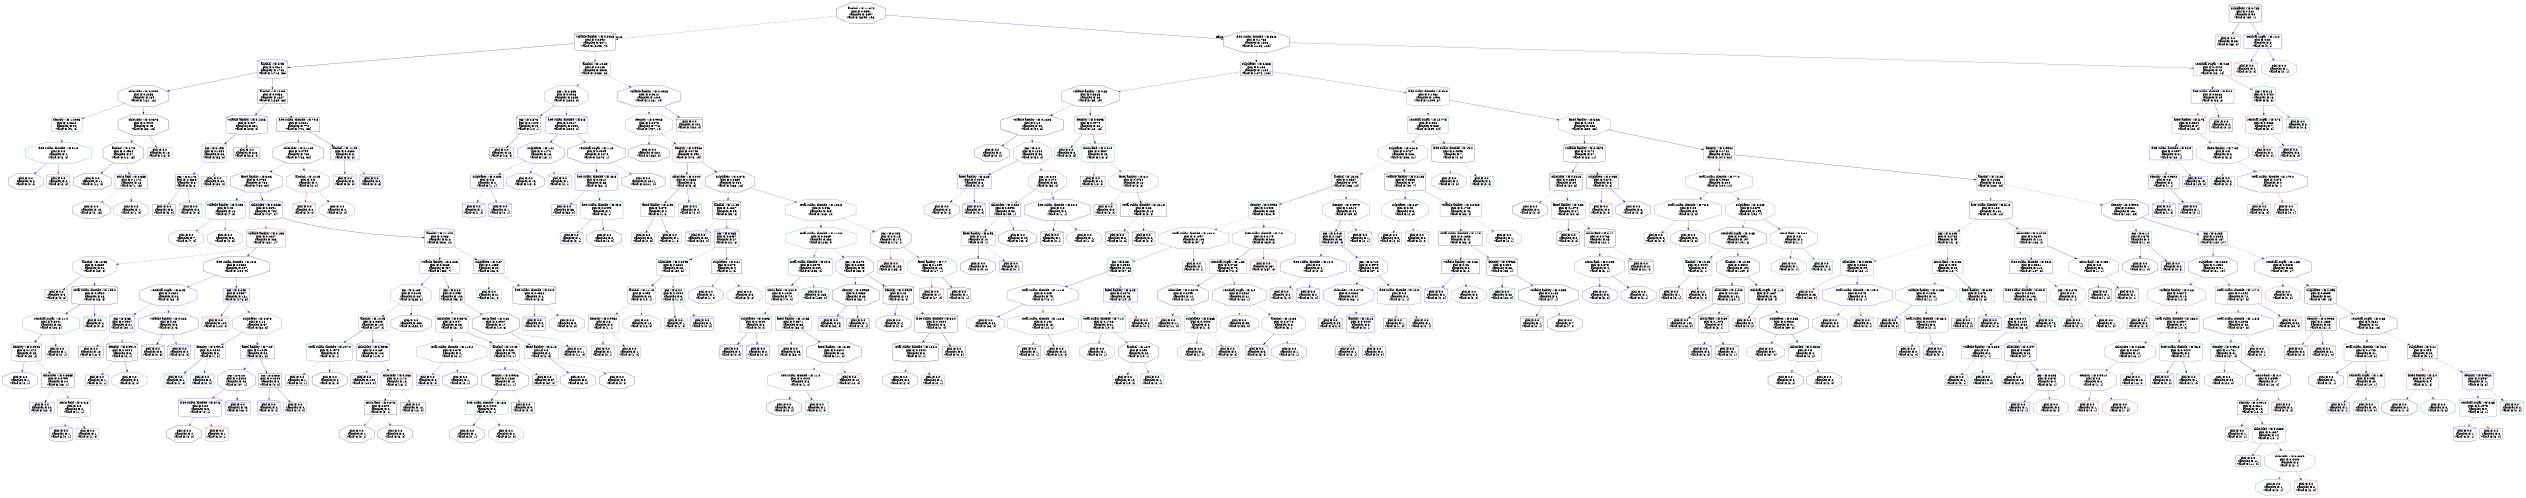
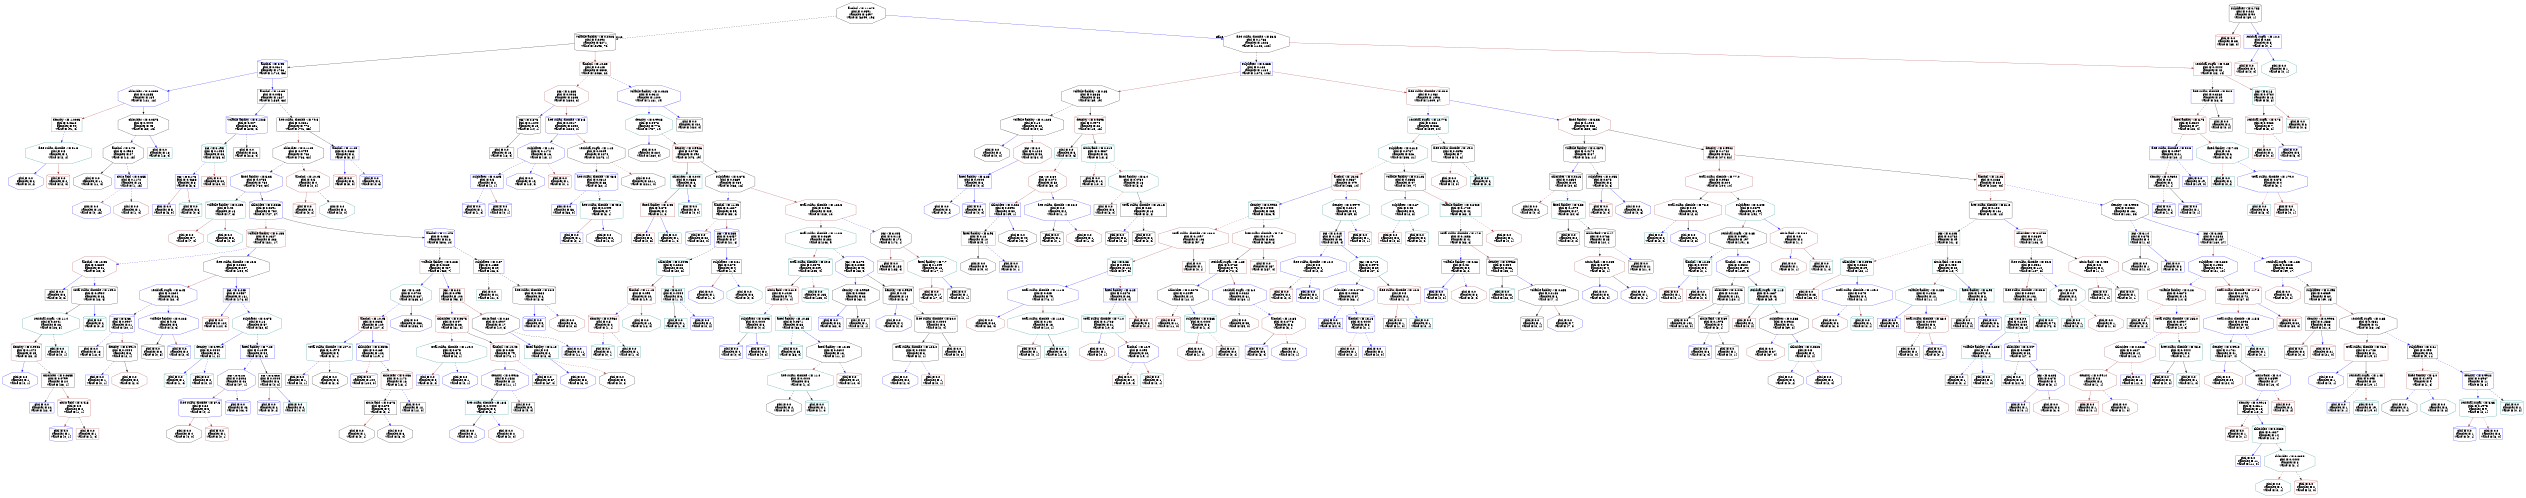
edge "pH <= 3.0 gini = 0.1284 samples = 58 value = [54, 4]" -> "pH <= 3.34 gini = 0.074 samples = 52 value = [50, 2]": now "gini = 0.0 samples = 5 value = [0, 5]" -> "pH <= 3.34 gini = 0.074 samples = 52 value = [50, 2]"
node "pH <= 3.135 gini = 0.0103 samples = 387 value = [385, 2]": label "pH <= 3.135 gini = 0.0103 samples = 387 value = [385, 2]" -> "pH <= 3.135 gini = 0.0703 samples = 387 value = [385, 2]"
